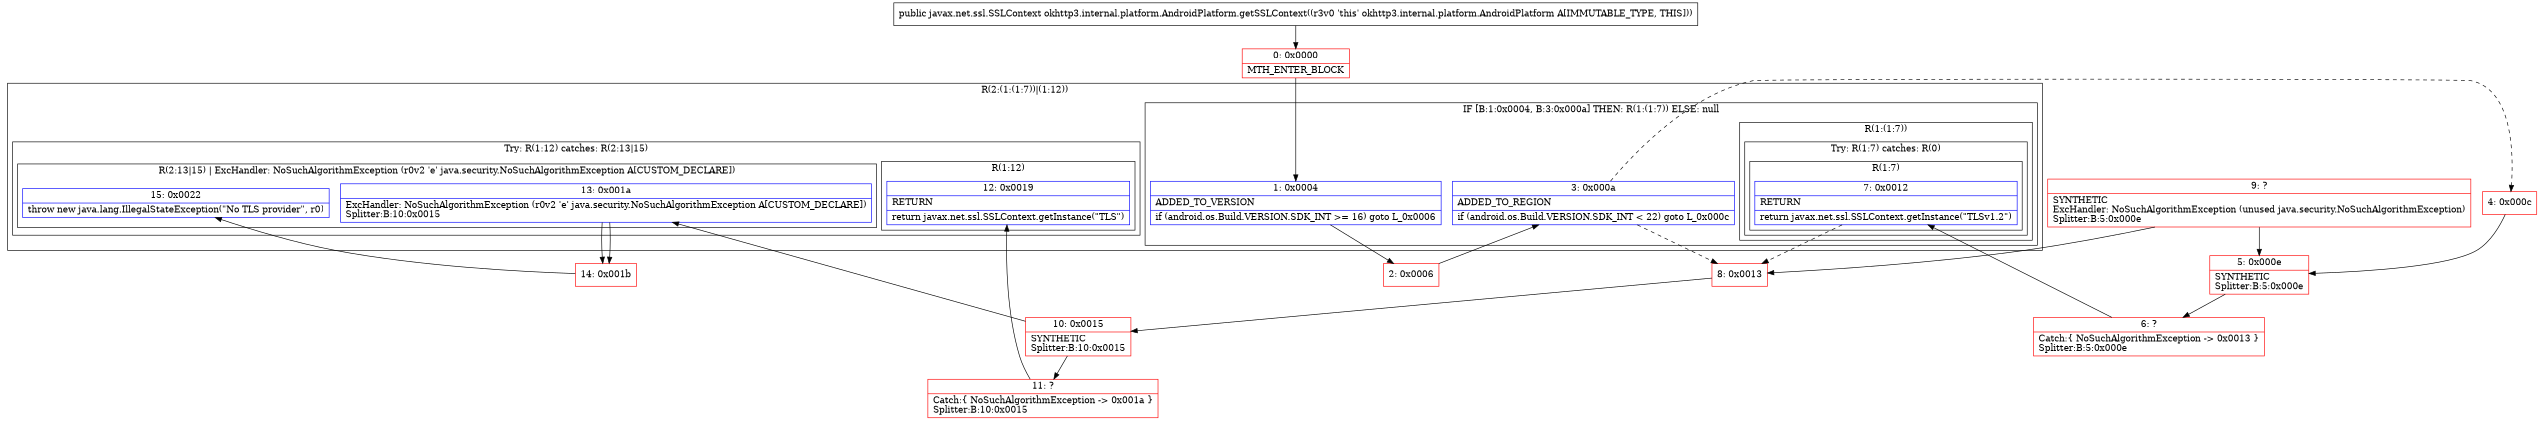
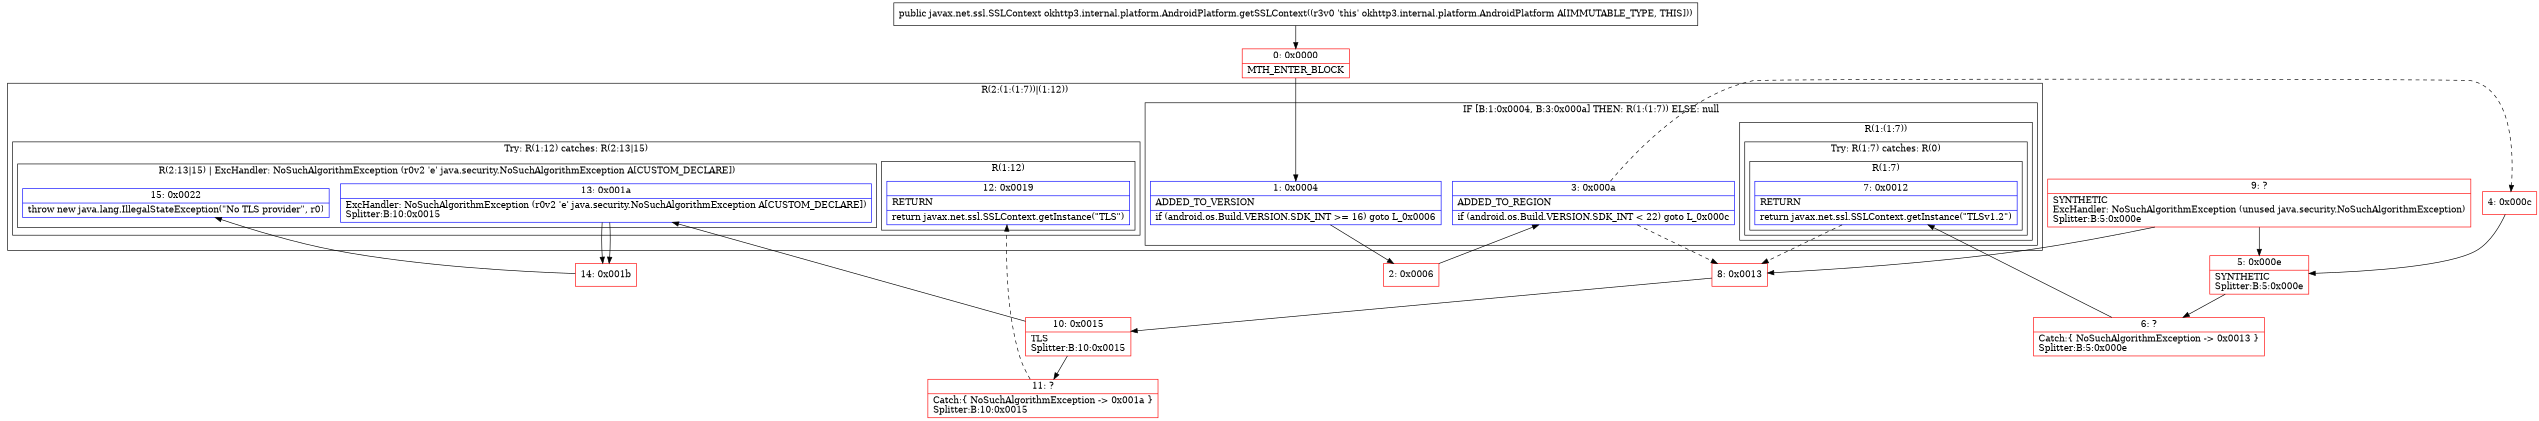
edge "11: ?" -> "12: 0x0019": style solid -> dashed
node "10: 0x0015": text "SYNTHETIC" -> "TLS"
